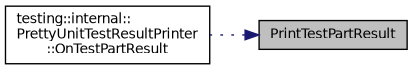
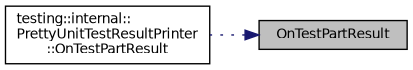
node "PrintTestPartResult": label "PrintTestPartResult" -> "OnTestPartResult"
